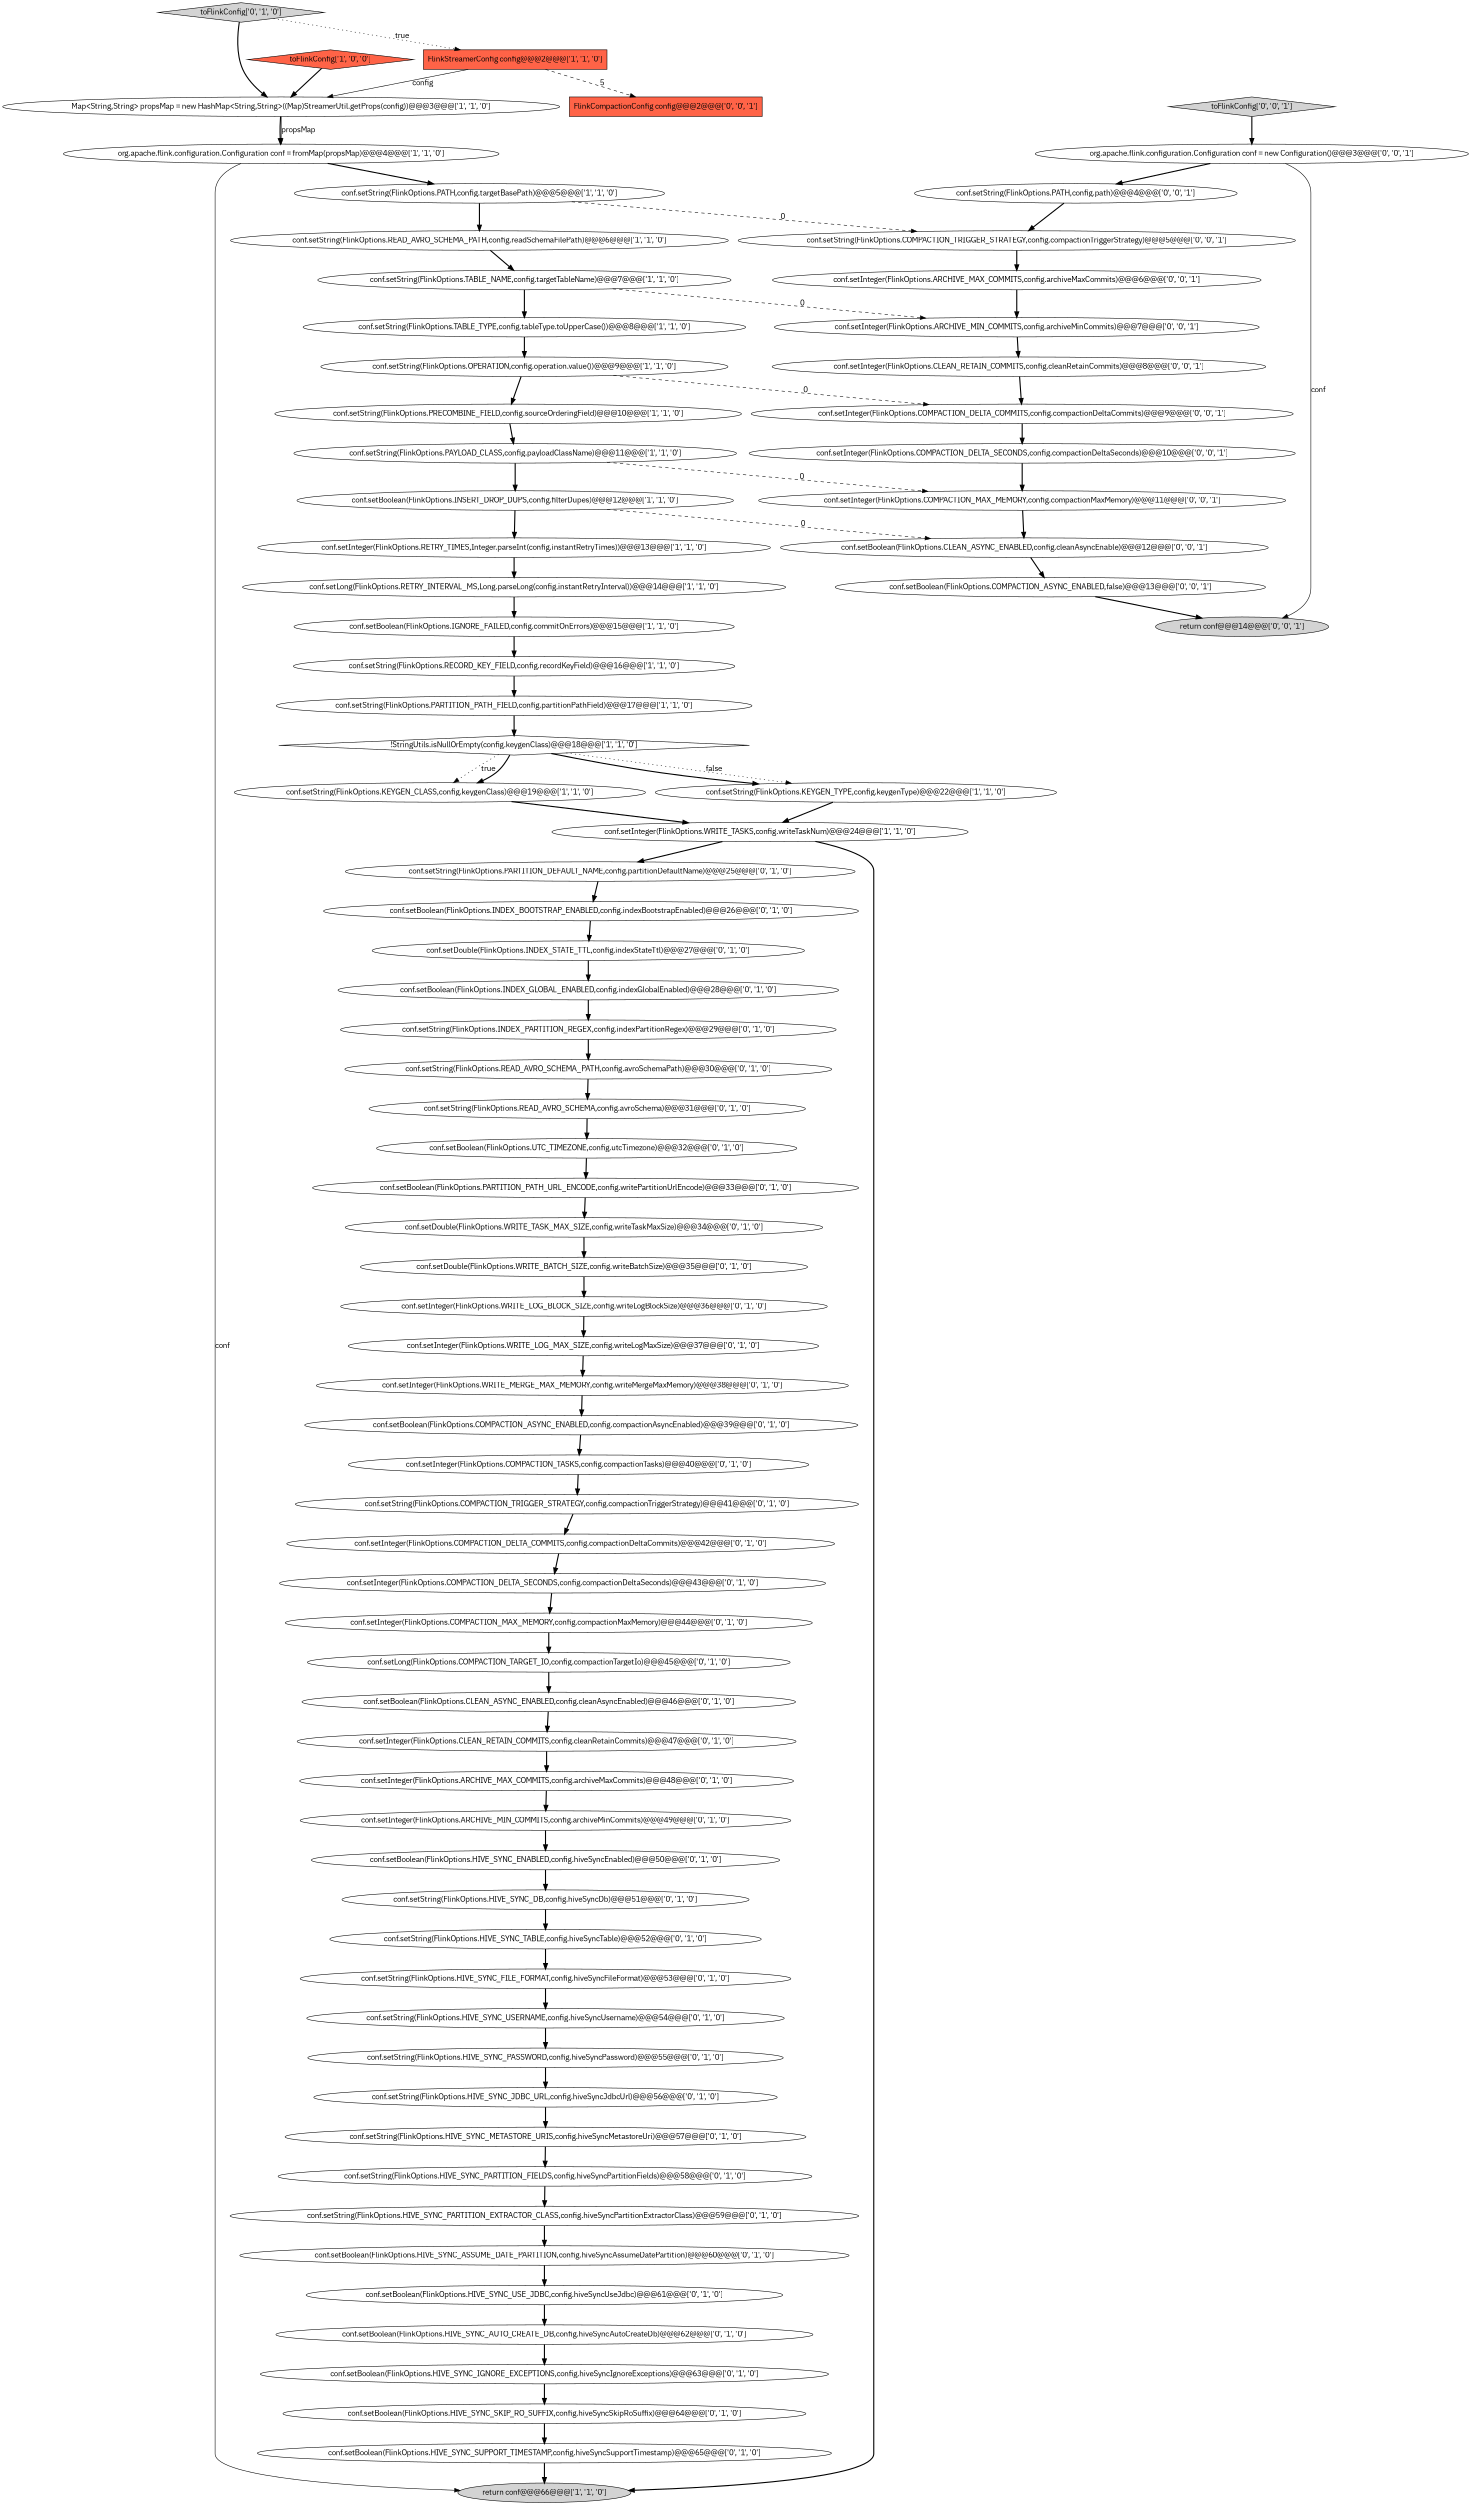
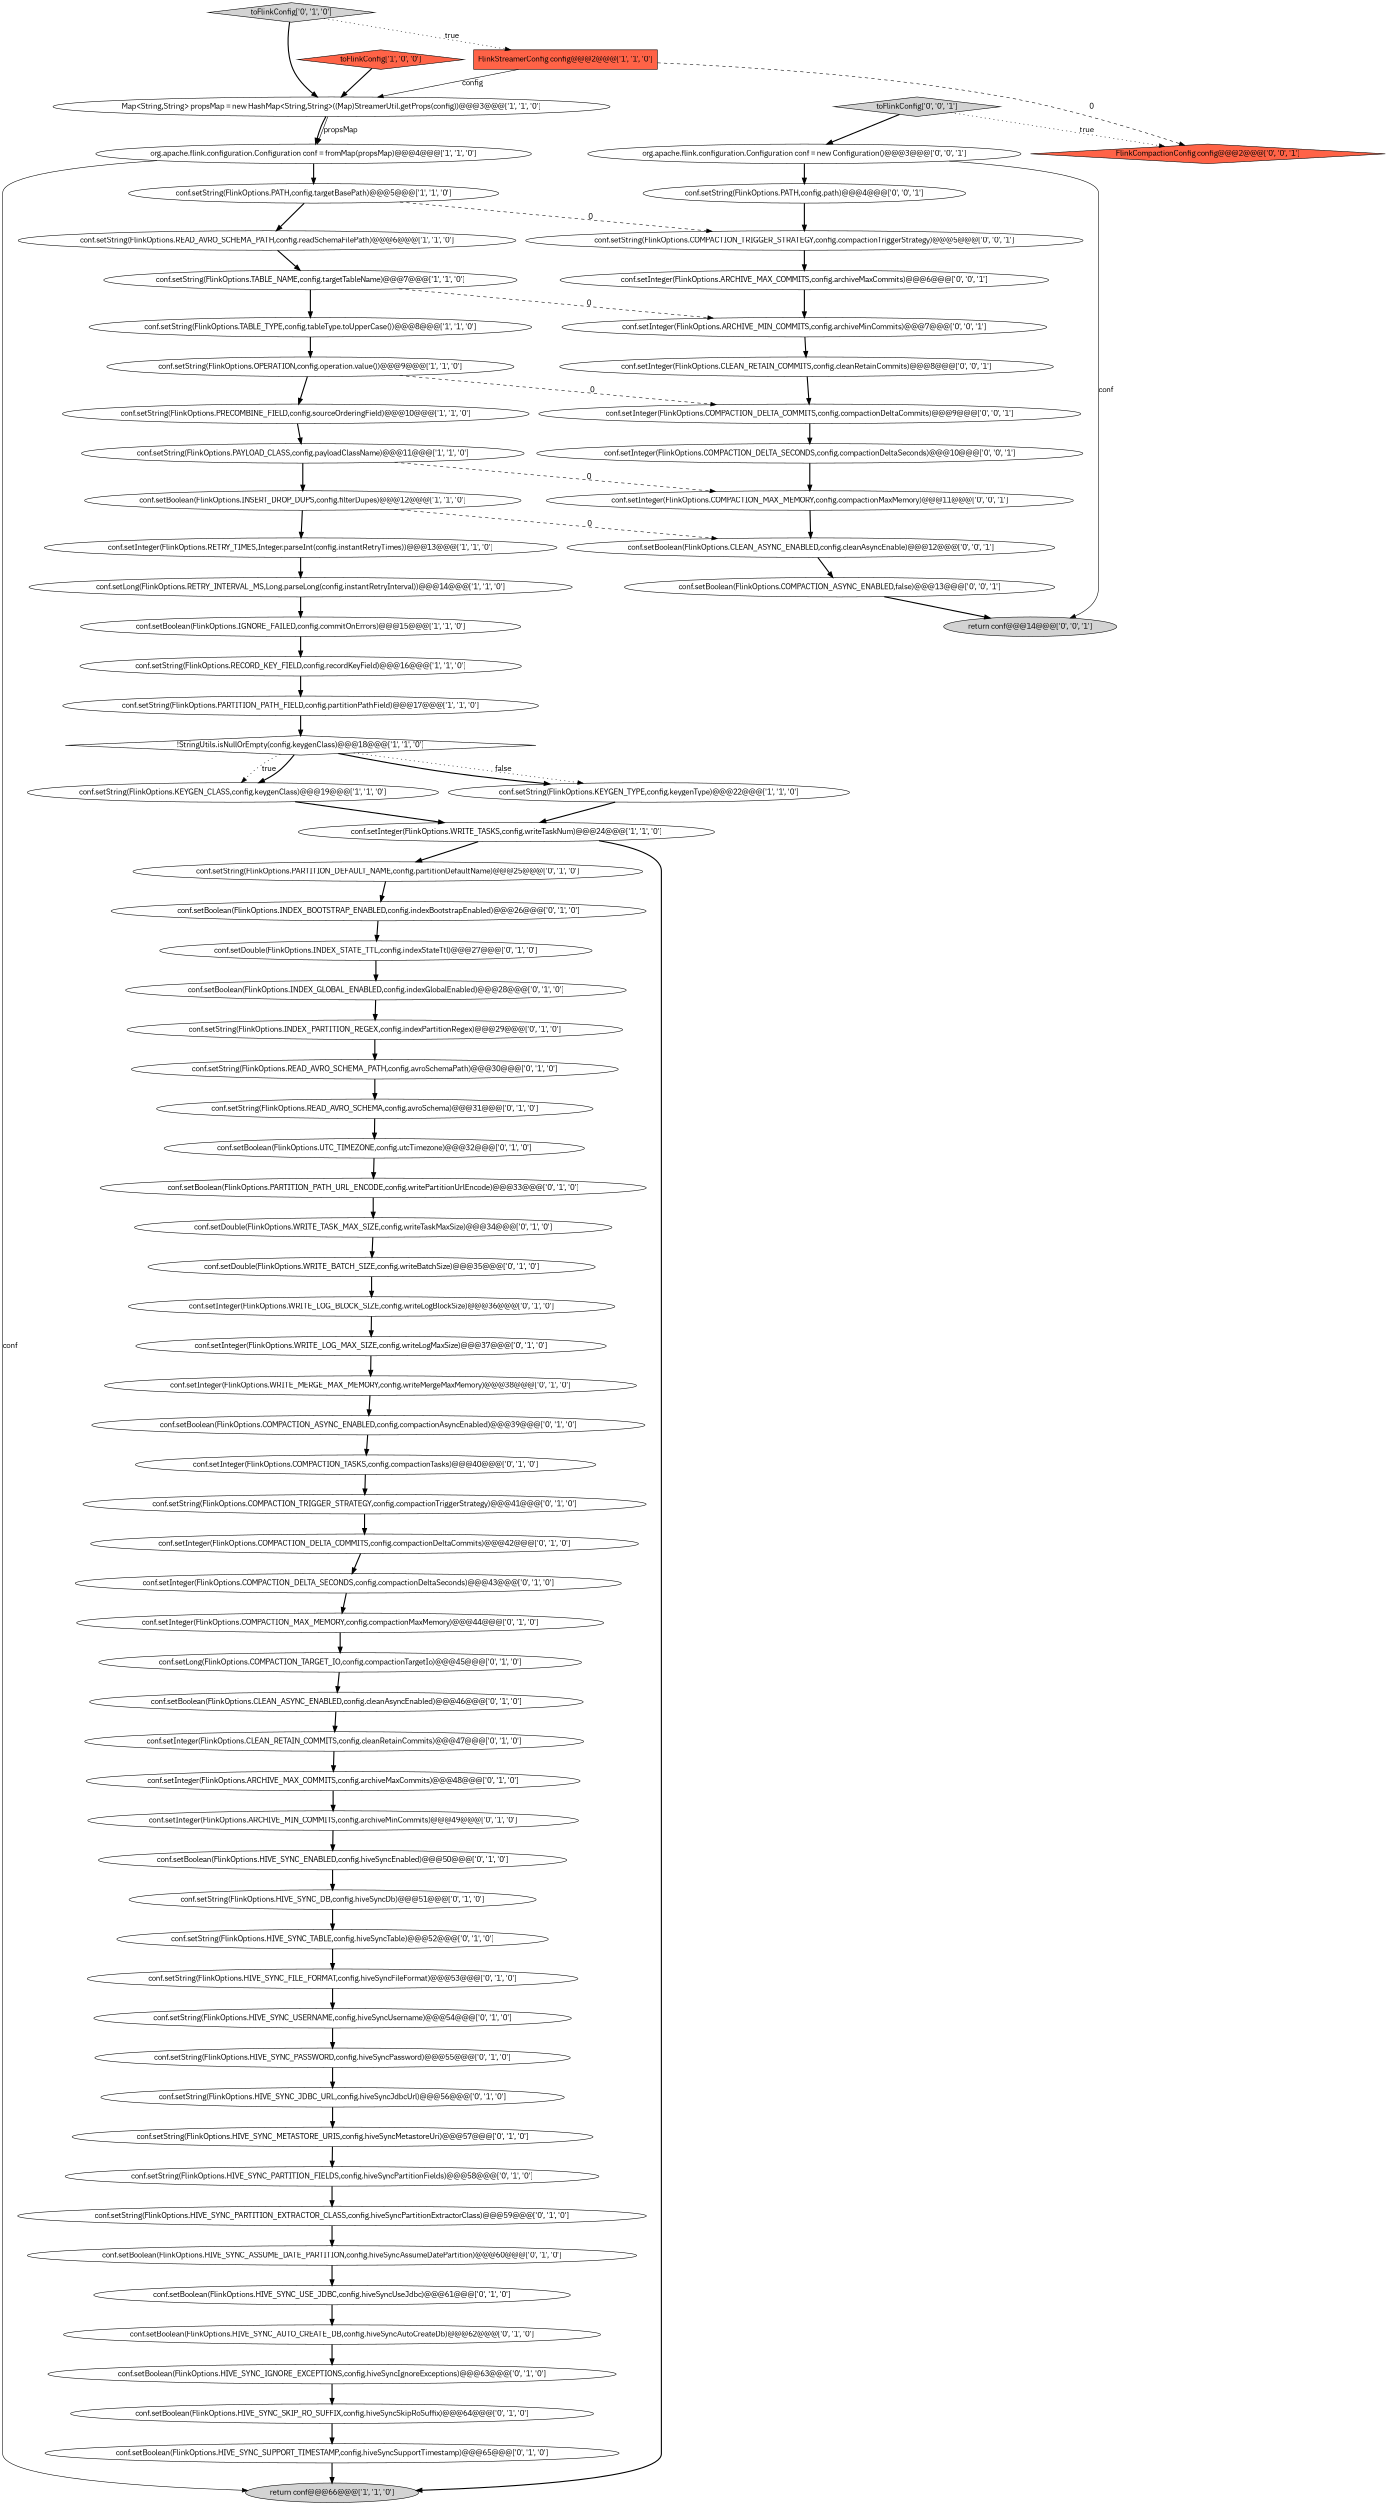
edge "FlinkStreamerConfig config@@@2@@@['1', '1', '0']" -> "FlinkCompactionConfig config@@@2@@@['0', '0', '1']": label "5" -> "0"
node "FlinkCompactionConfig config@@@2@@@['0', '0', '1']": shape box -> diamond
edge "toFlinkConfig['0', '0', '1']" -> "FlinkCompactionConfig config@@@2@@@['0', '0', '1']": added, label "true"
